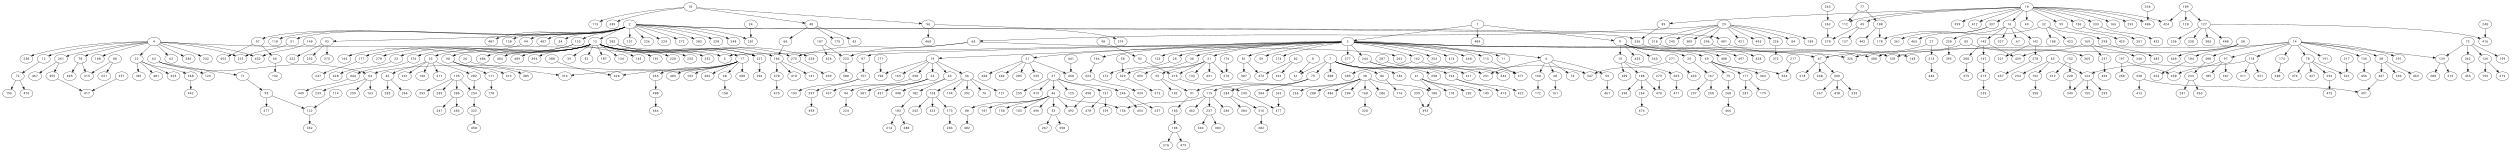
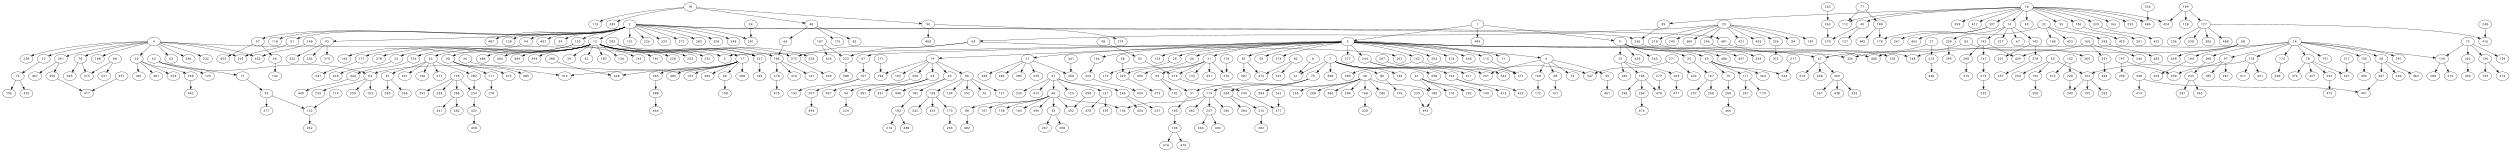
edge "14" -> "128": now "14" -> "148"
